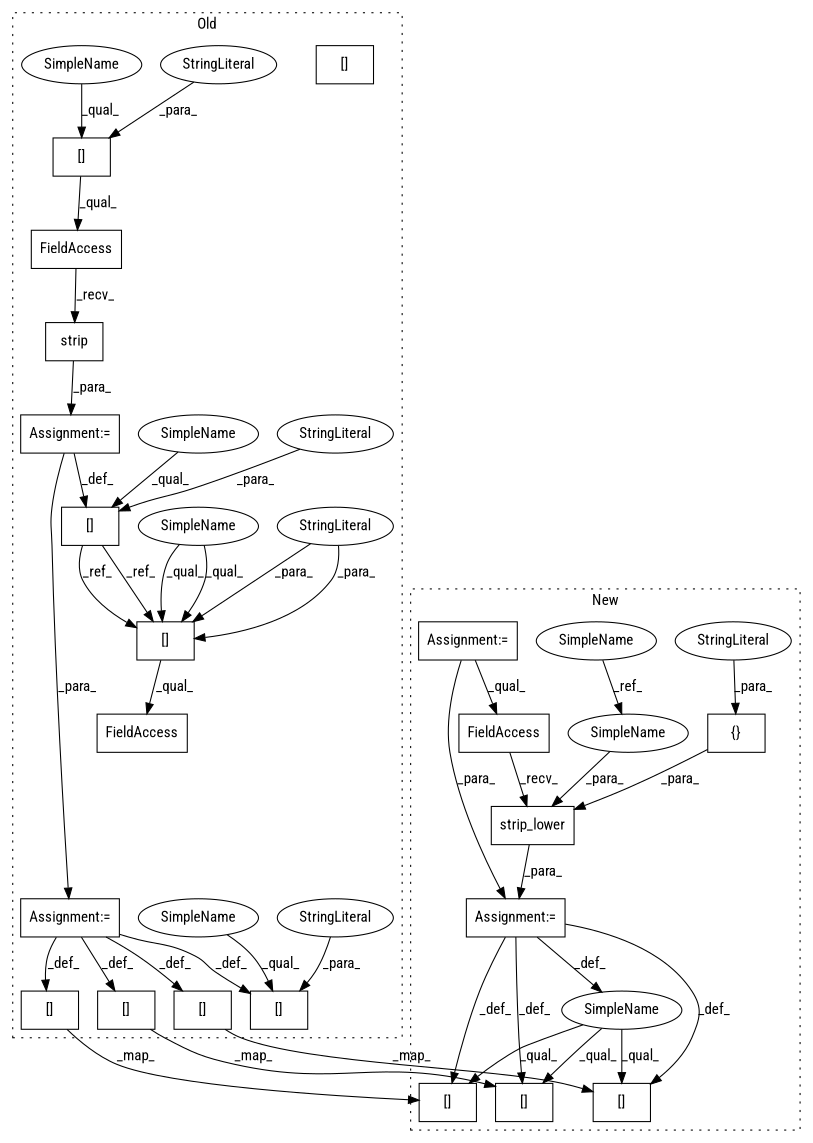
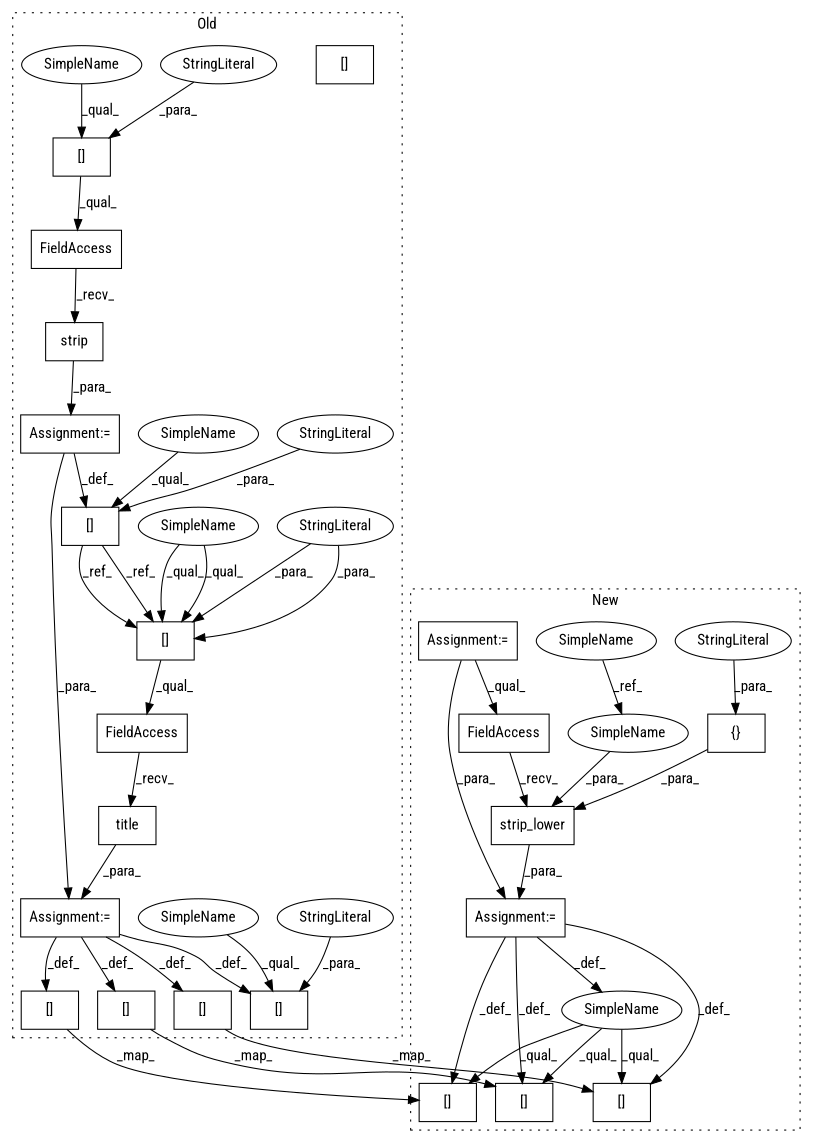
node "title": added
